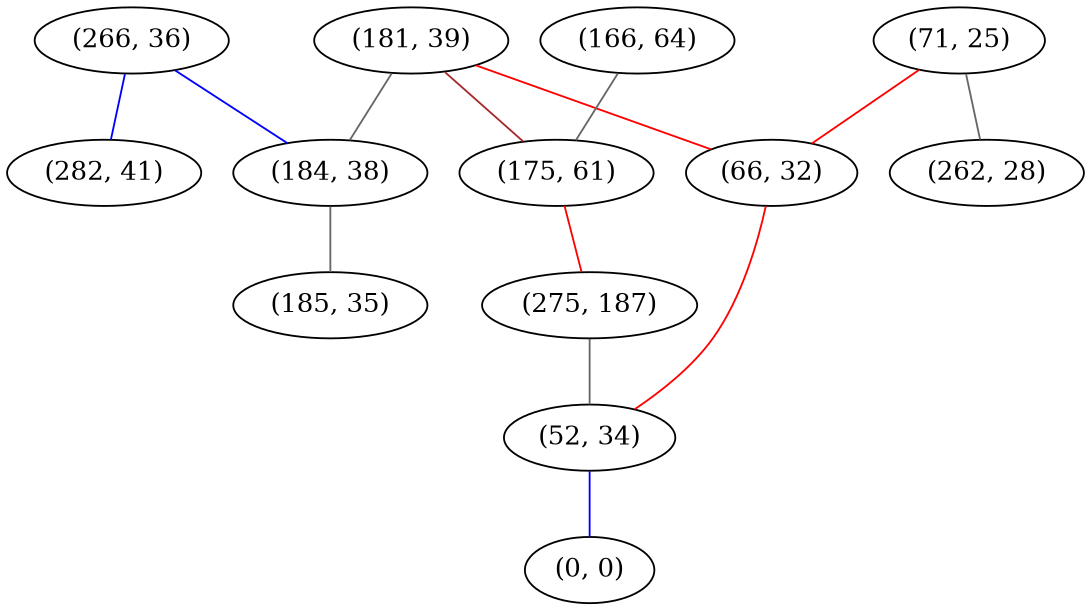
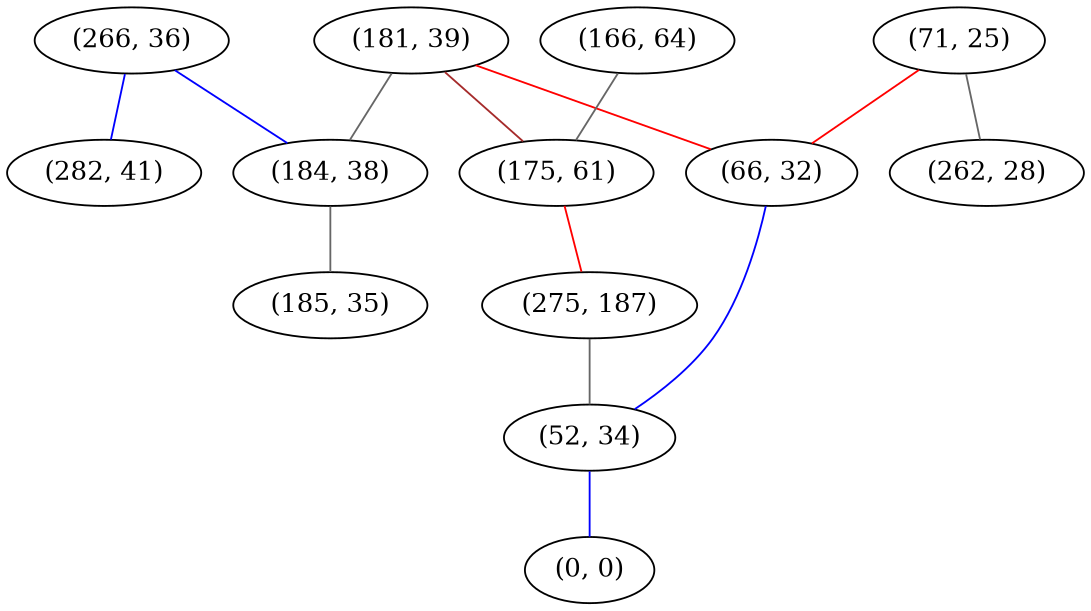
edge "(66, 32)" -- "(52, 34)": color red -> blue
